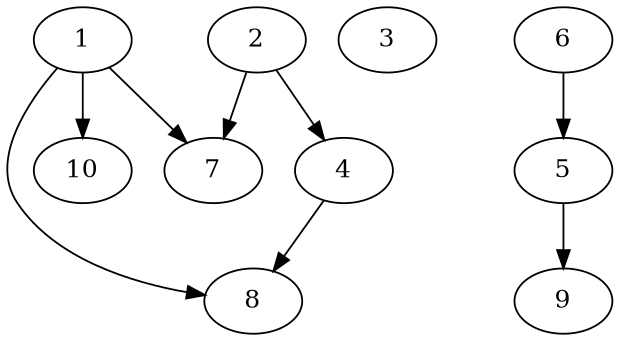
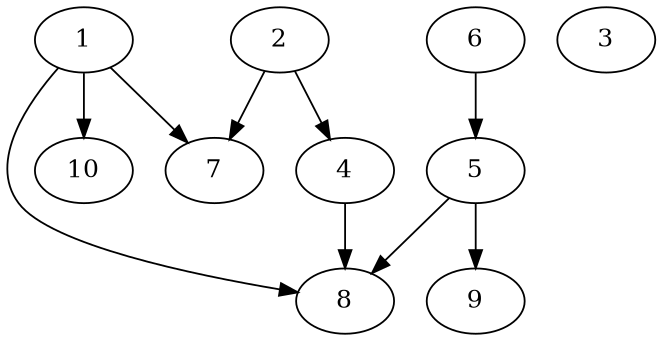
edge "5" -> "8": added
